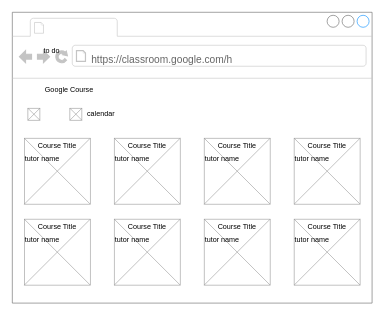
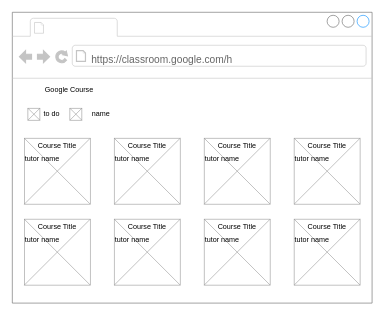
node "to do": moved (52, 51) -> (52, 114)
node "calendar": label "calendar" -> "name"
